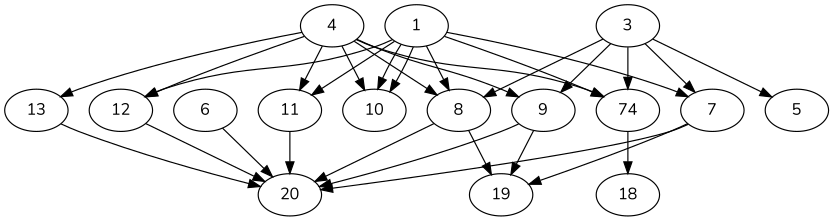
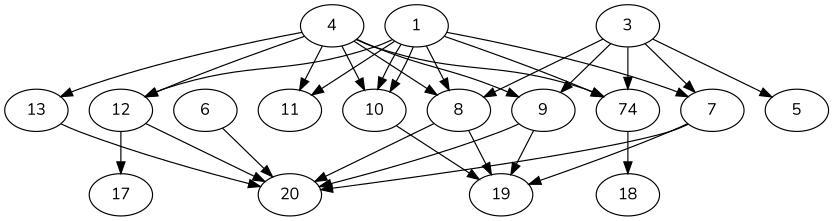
edge "11" -> "20": removed
edge "10" -> "19": added
node "17": added
